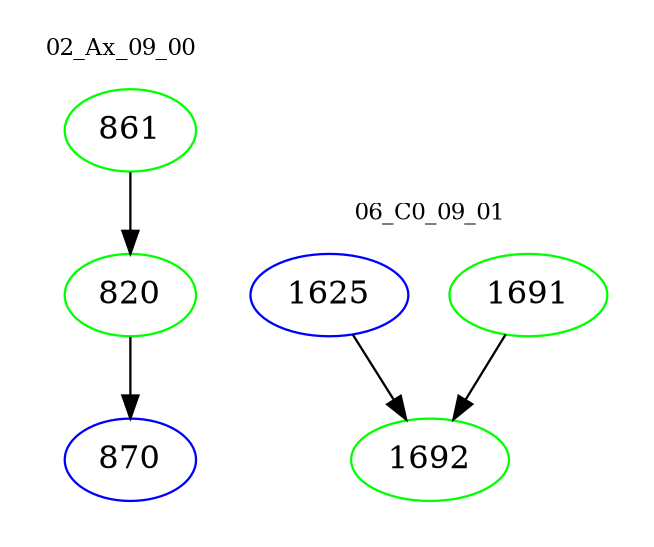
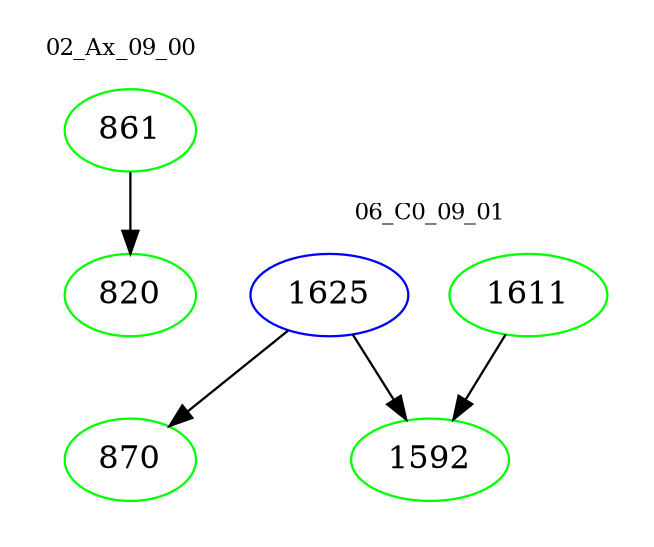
node "1691": label "1691" -> "1611"
edge "820" -> "870": now "1625" -> "870"
node "870": color blue -> green
node "1692": label "1692" -> "1592"
